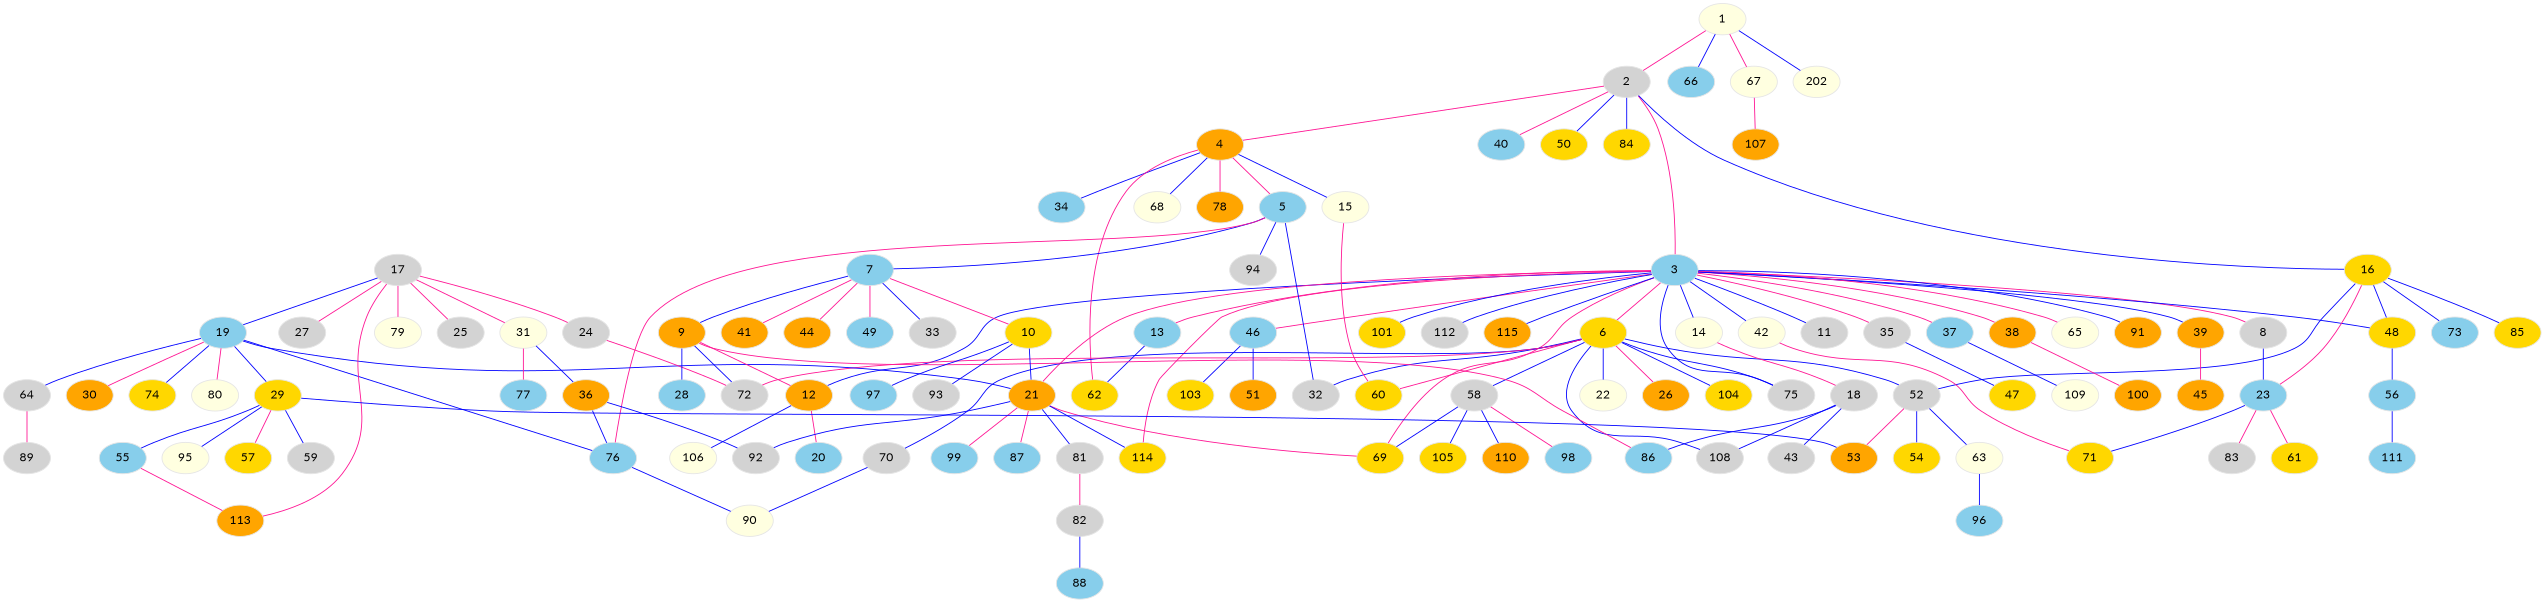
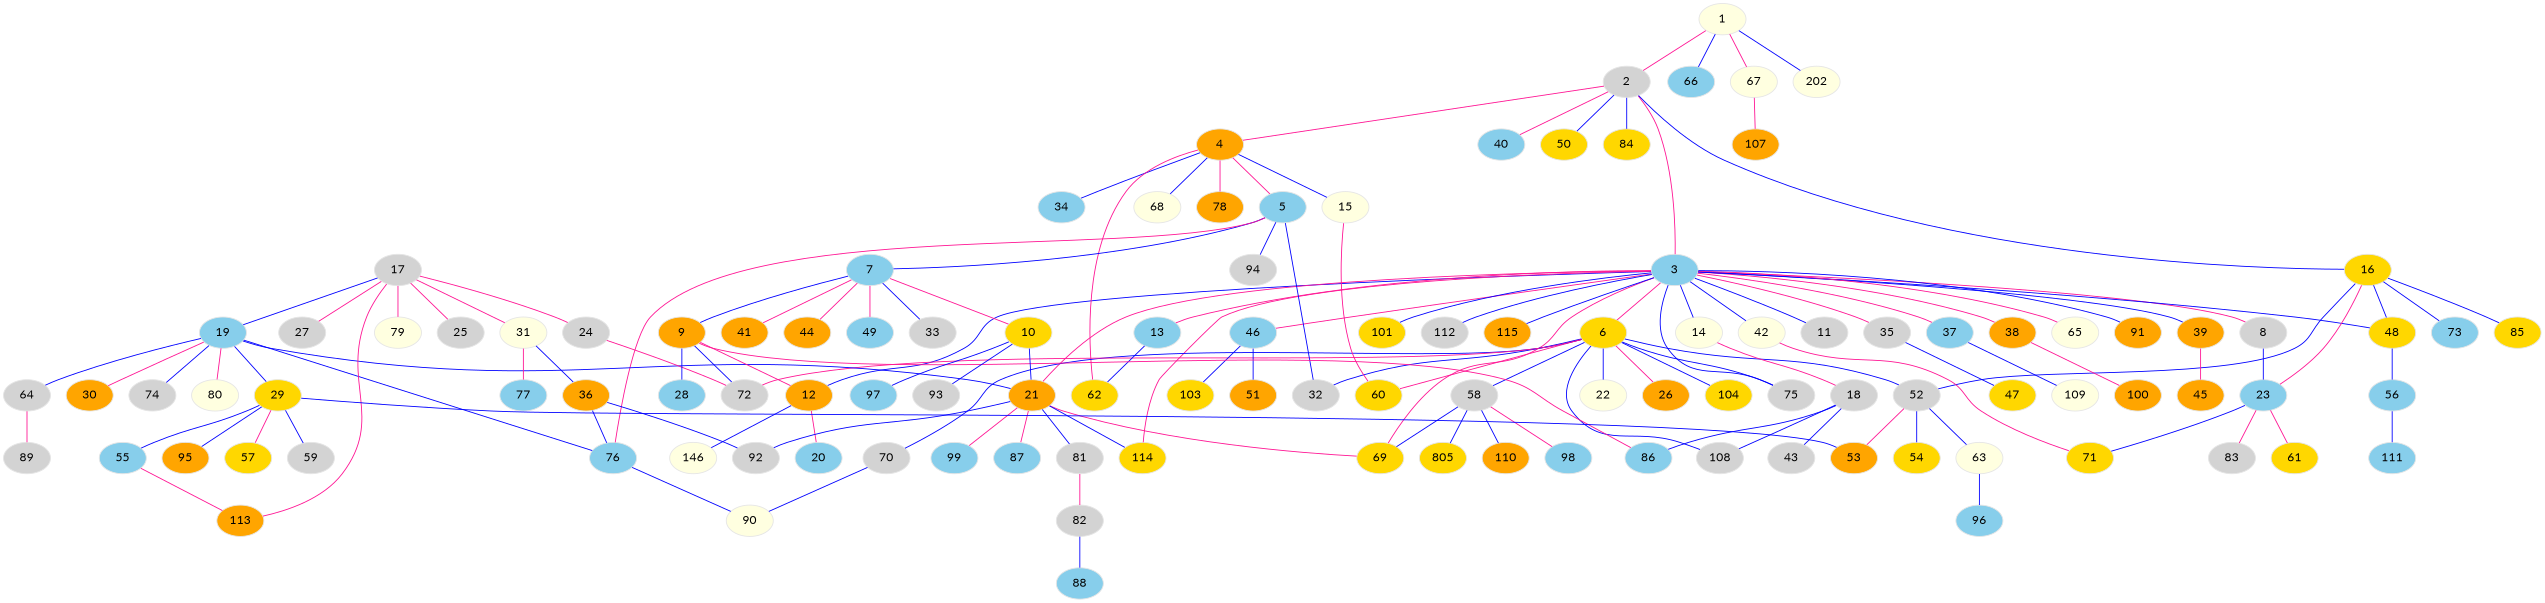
node "74": fillcolor gold -> lightgrey
node "95": fillcolor lightyellow -> orange
node "106": label "106" -> "146"
node "105": label "105" -> "805"
